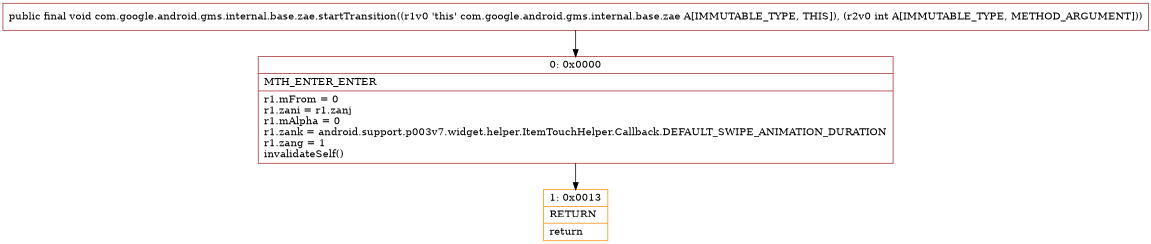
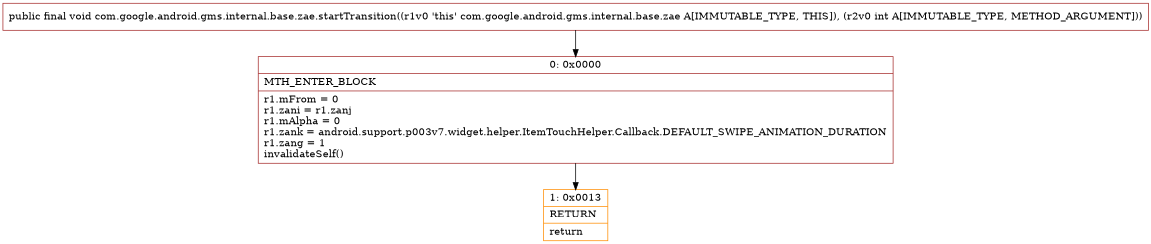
node "0: 0x0000": text "MTH_ENTER_ENTER" -> "MTH_ENTER_BLOCK"
